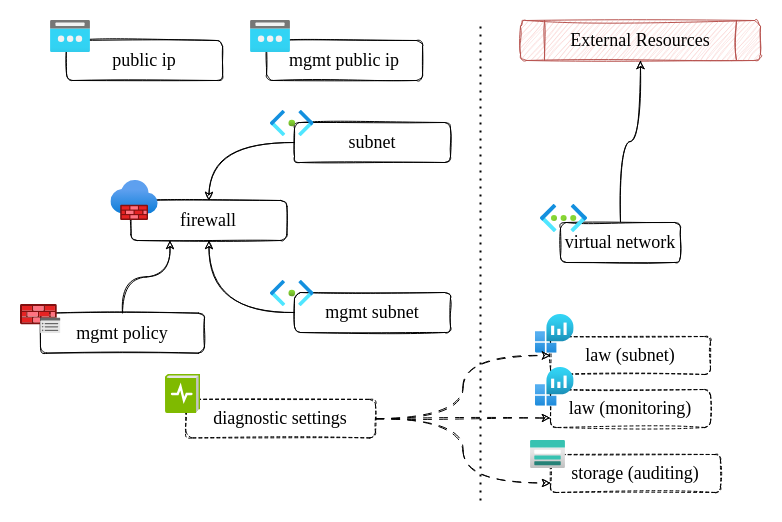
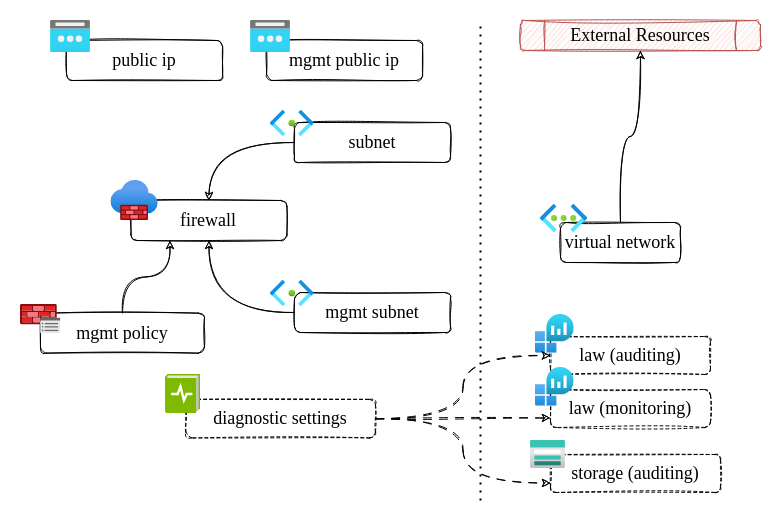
node "External Resources": size 240x40 -> 240x30
node "law (subnet)": label "law (subnet)" -> "law (auditing)"
